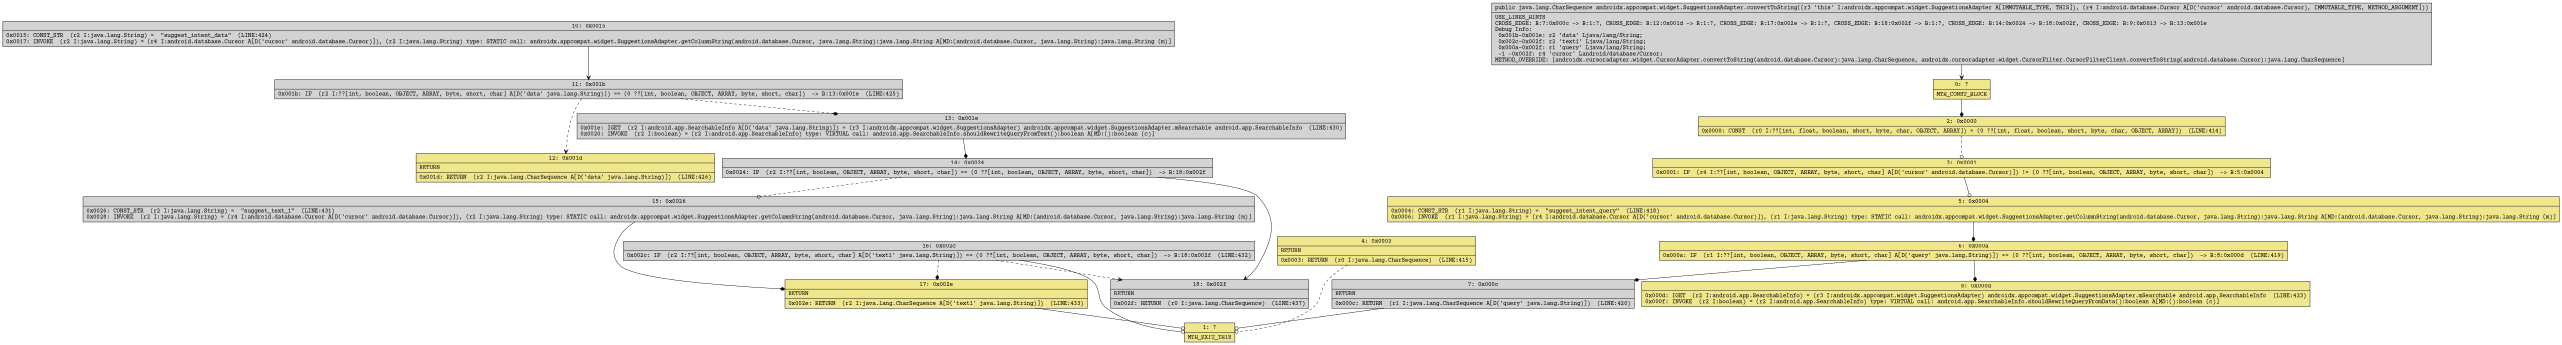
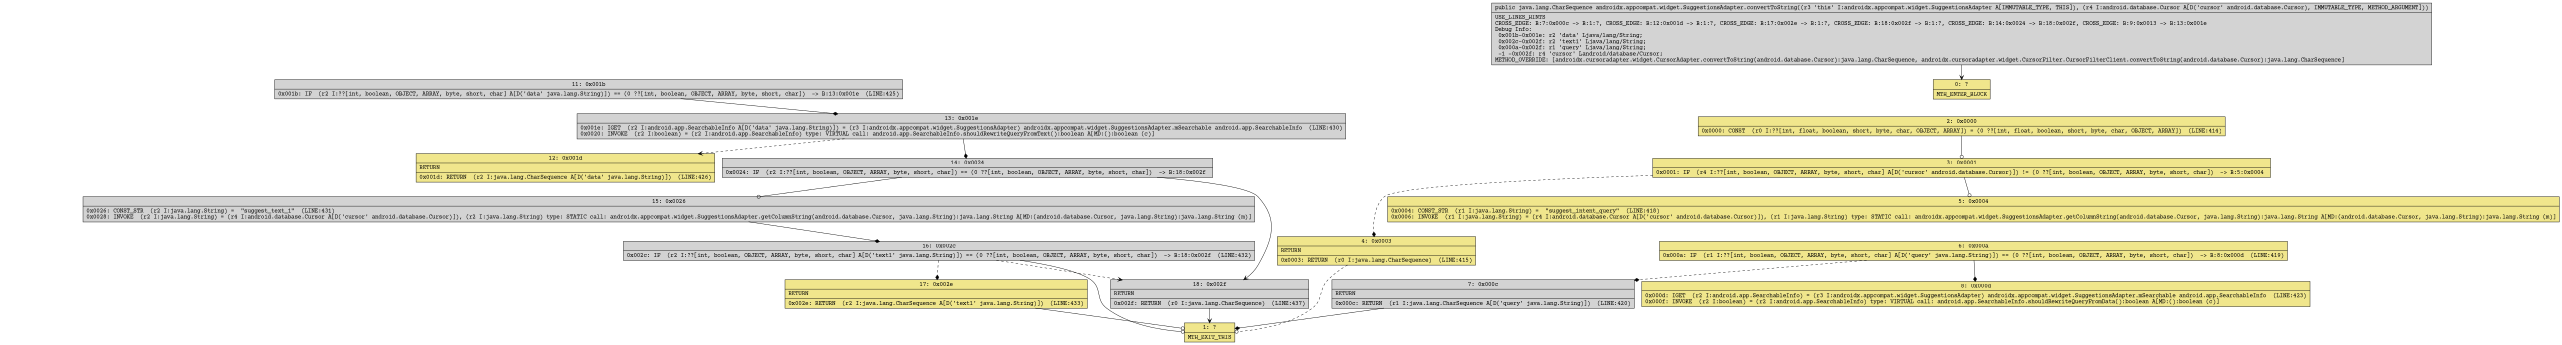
node "10: 0x0015": removed
node "0: ?": text "MTH_CONST_BLOCK" -> "MTH_ENTER_BLOCK"
edge "0: ?" -> "2: 0x0000": removed
edge "11: 0x001b" -> "13: 0x001e": style dashed -> solid
edge "11: 0x001b" -> "12: 0x001d": now "13: 0x001e" -> "12: 0x001d"
edge "2: 0x0000" -> "3: 0x0001": style dashed -> solid
edge "3: 0x0001" -> "4: 0x0003": added
edge "14: 0x0024" -> "15: 0x0026": style dashed -> solid
edge "5: 0x0004" -> "6: 0x000a": removed
edge "6: 0x000a" -> "7: 0x000c": style solid -> dashed
edge "15: 0x0026" -> "17: 0x002e": now "15: 0x0026" -> "16: 0x002c"
edge "18: 0x002f" -> "1: ?": added
edge "7: 0x000c" -> "1: ?": arrowhead odot -> diamond
